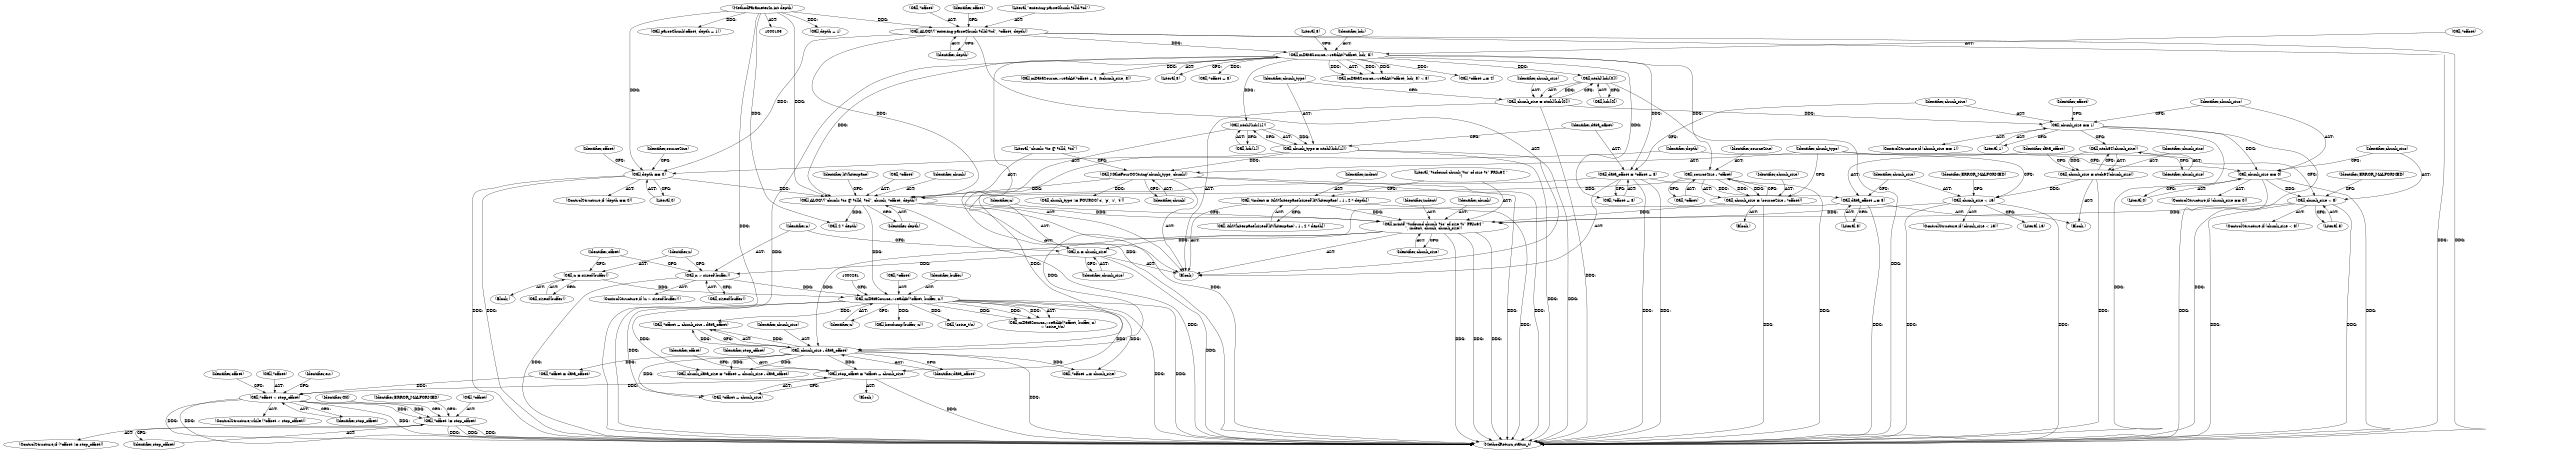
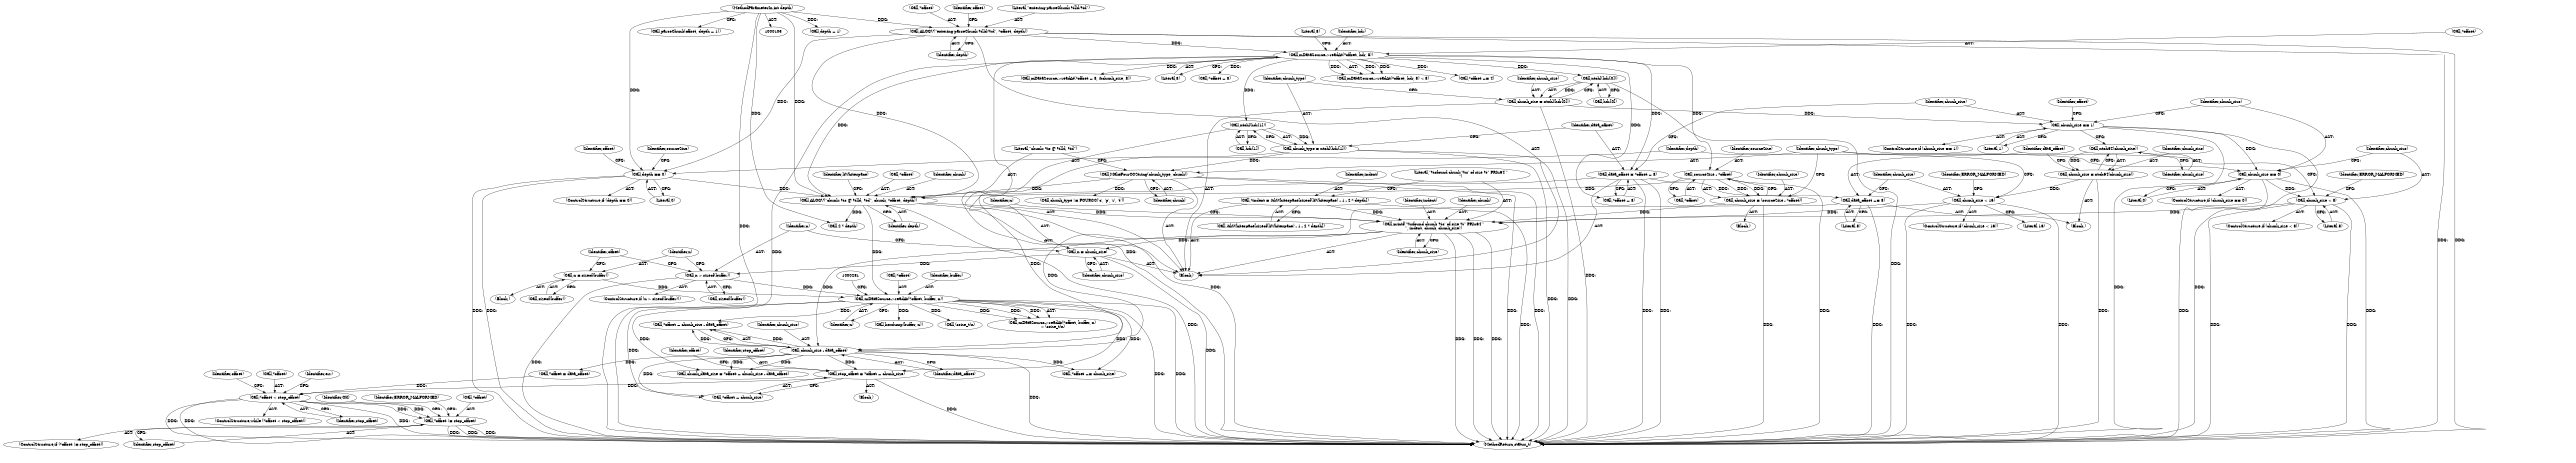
edge "(MethodParameterIn,int depth)" -> "(Call,parseChunk(offset, depth + 1))": label "DDG: " -> "CFG: "
